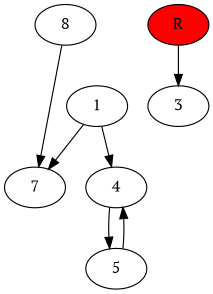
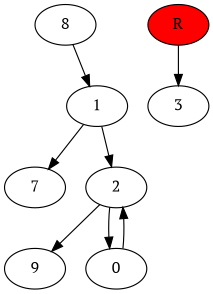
edge "8" -> "7": now "8" -> "1"
node "4": label "4" -> "2"
node "9": added
node "5": label "5" -> "0"
